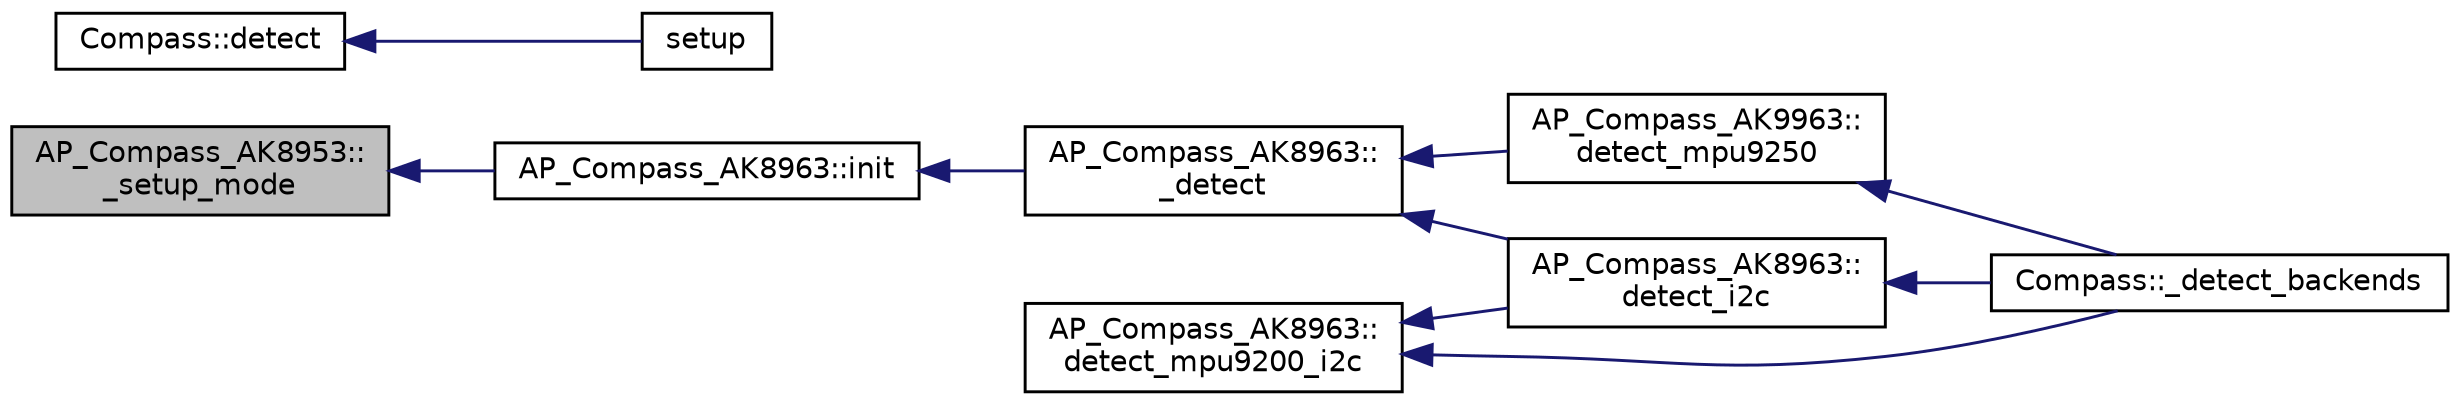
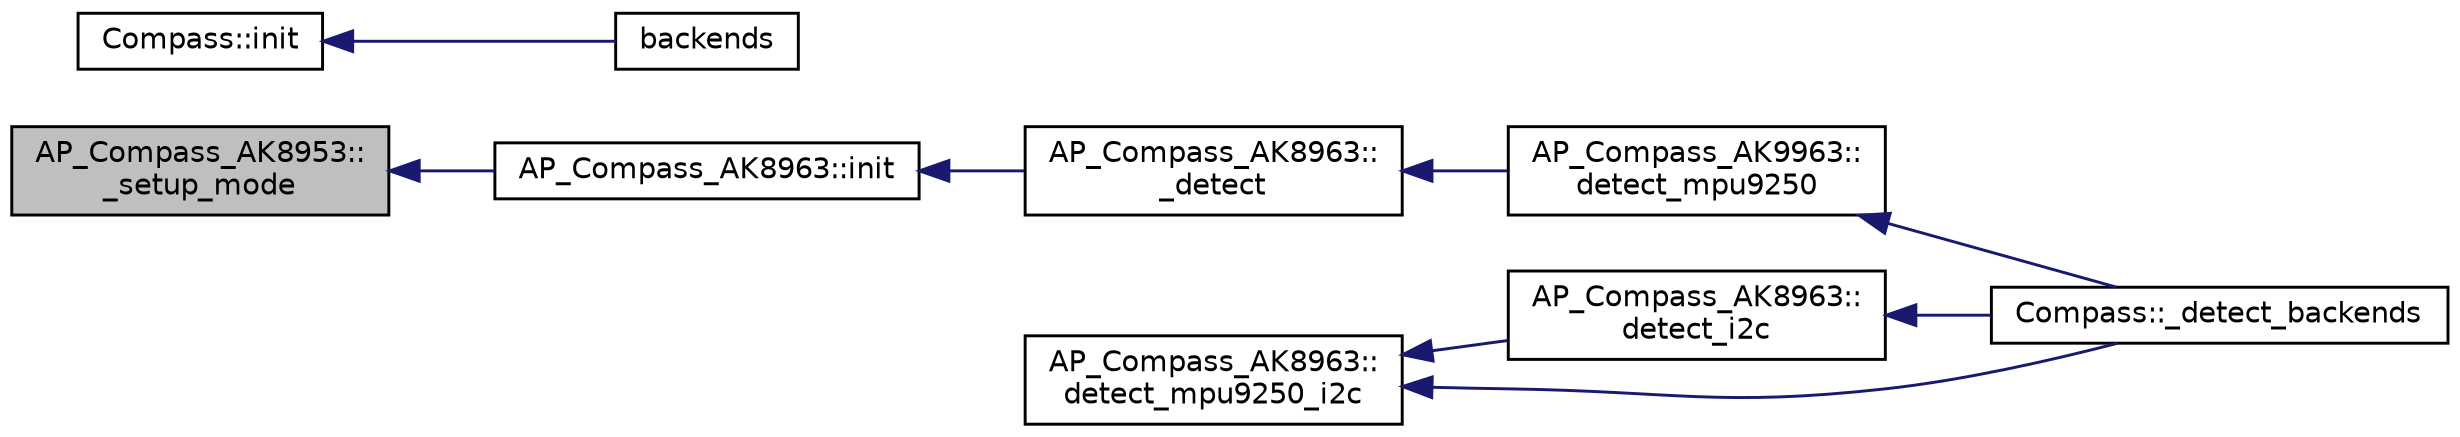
node "Compass::detect": label "Compass::detect" -> "Compass::init"
node "setup": label "setup" -> "backends"
edge "AP_Compass_AK8963:: detect_i2c" -> "AP_Compass_AK8963:: _detect": removed
node "AP_Compass_AK8963:: detect_mpu9200_i2c": label "AP_Compass_AK8963:: detect_mpu9200_i2c" -> "AP_Compass_AK8963:: detect_mpu9250_i2c"
